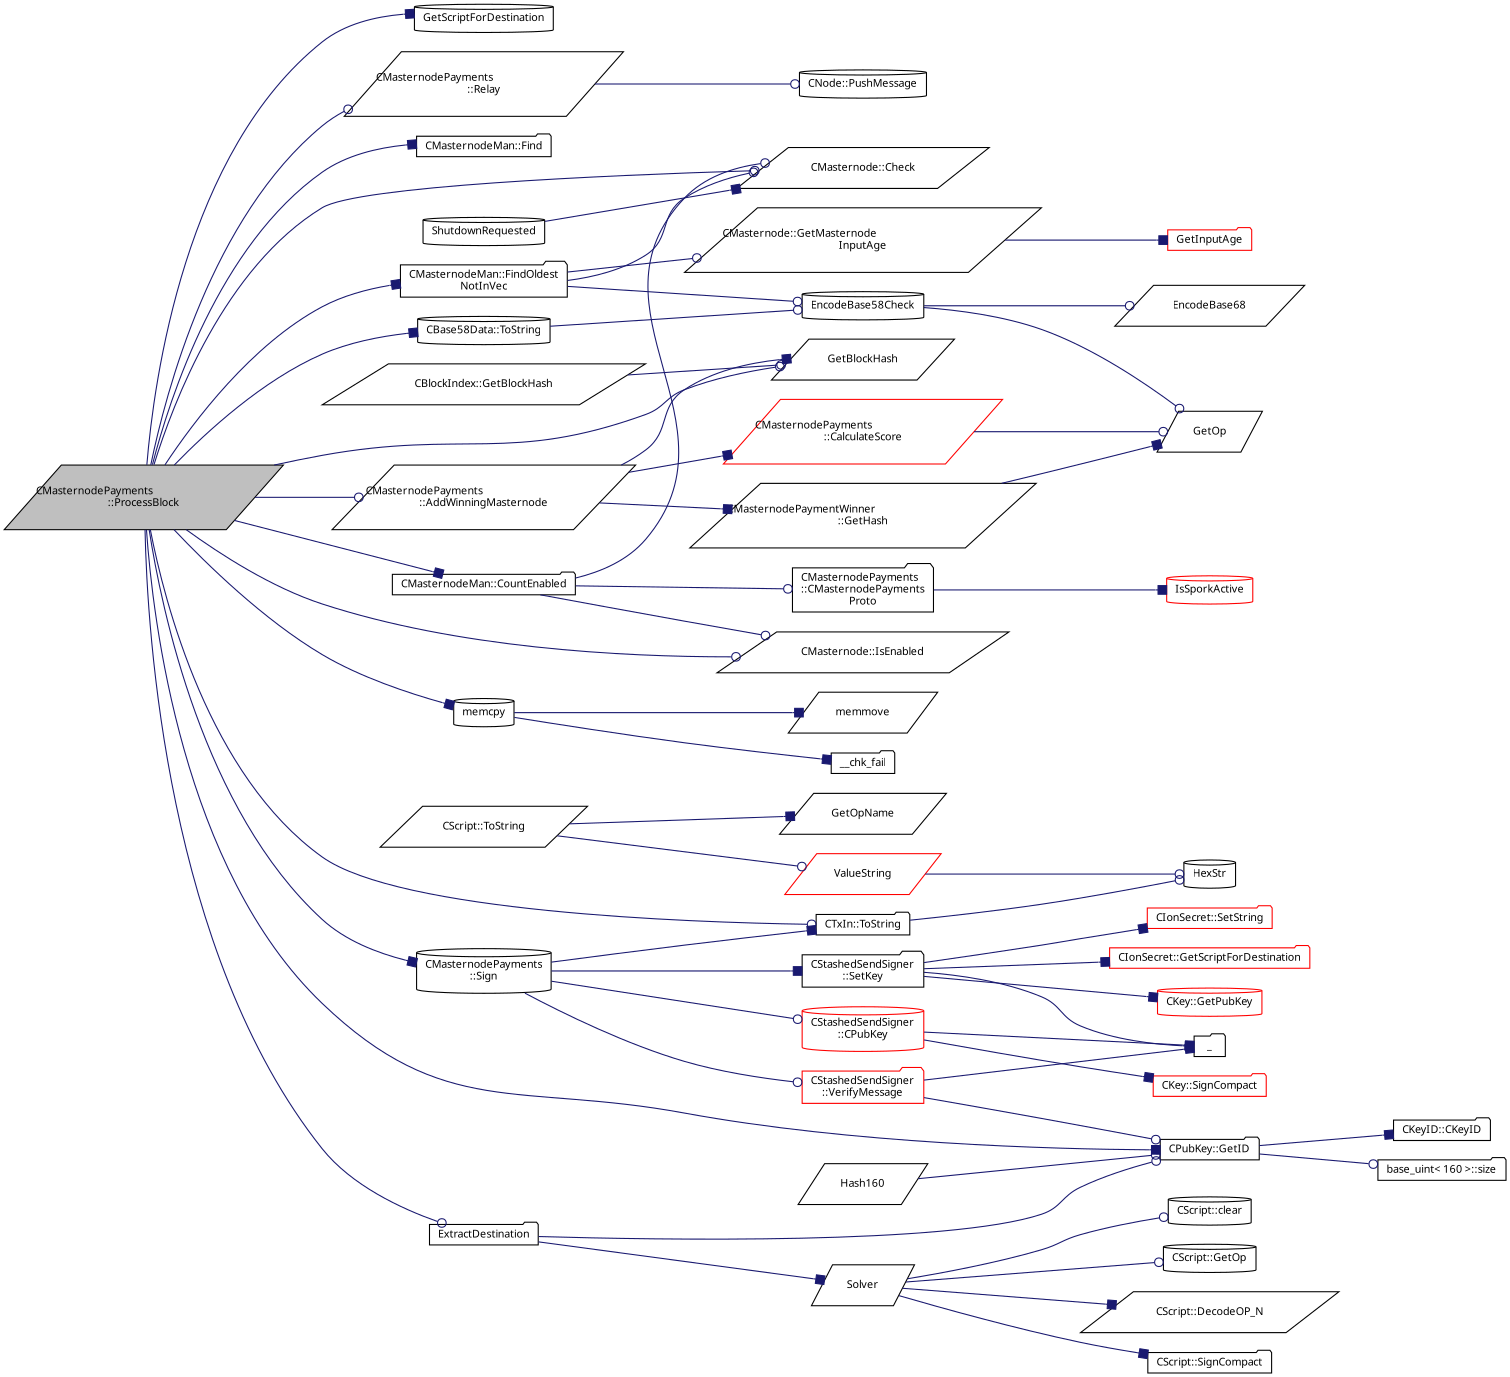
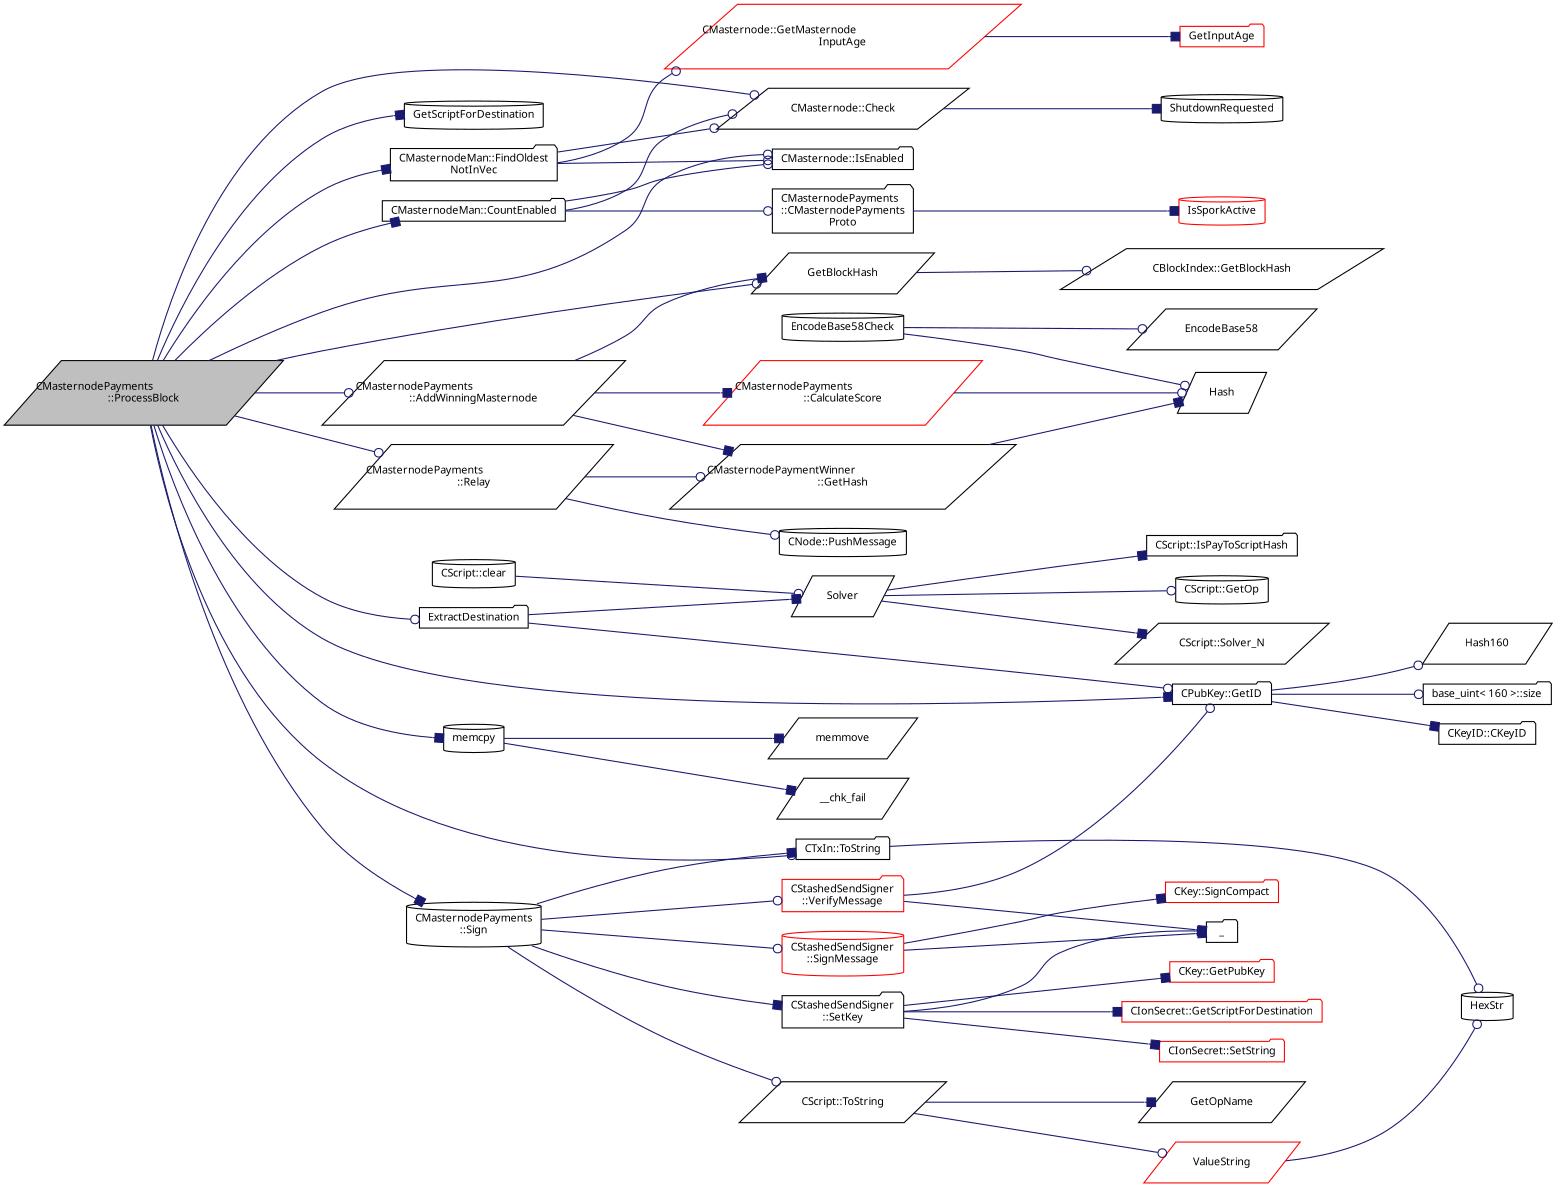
node "CMasternodeMan::Find": removed
edge "ShutdownRequested" -> "CMasternode::Check": reversed
node "CMasternode::GetMasternode InputAge": color black -> red
edge "CMasternodeMan::FindOldest NotInVec" -> "EncodeBase58Check": now "CMasternodeMan::FindOldest NotInVec" -> "CMasternode::IsEnabled"
node "EncodeBase68": label "EncodeBase68" -> "EncodeBase58"
node "CBase58Data::ToString": removed
edge "CBlockIndex::GetBlockHash" -> "GetBlockHash": reversed
node "GetOp": label "GetOp" -> "Hash"
edge "CMasternodePayments ::Relay" -> "CMasternodePaymentWinner ::GetHash": added
node "CMasternode::IsEnabled": shape parallelogram -> folder
node "__chk_fail": shape folder -> parallelogram
node "CKey::GetPubKey": shape cylinder -> folder
edge "CMasternodePayments ::Sign" -> "CScript::ToString": added
node "CStashedSendSigner ::CPubKey": label "CStashedSendSigner ::CPubKey" -> "CStashedSendSigner ::SignMessage"
edge "Hash160" -> "CPubKey::GetID": reversed
edge "Solver" -> "CScript::clear": reversed
node "CScript::DecodeOP_N": label "CScript::DecodeOP_N" -> "CScript::Solver_N"
node "CScript::SignCompact": label "CScript::SignCompact" -> "CScript::IsPayToScriptHash"
